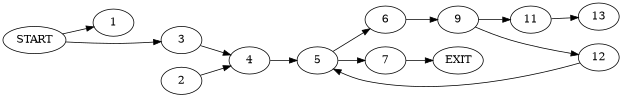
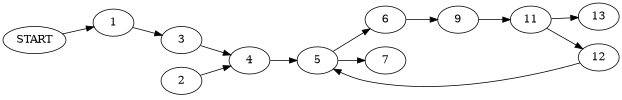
edge "START" -> "3": now "1" -> "3"
edge "9" -> "12": now "11" -> "12"
node "EXIT": removed
